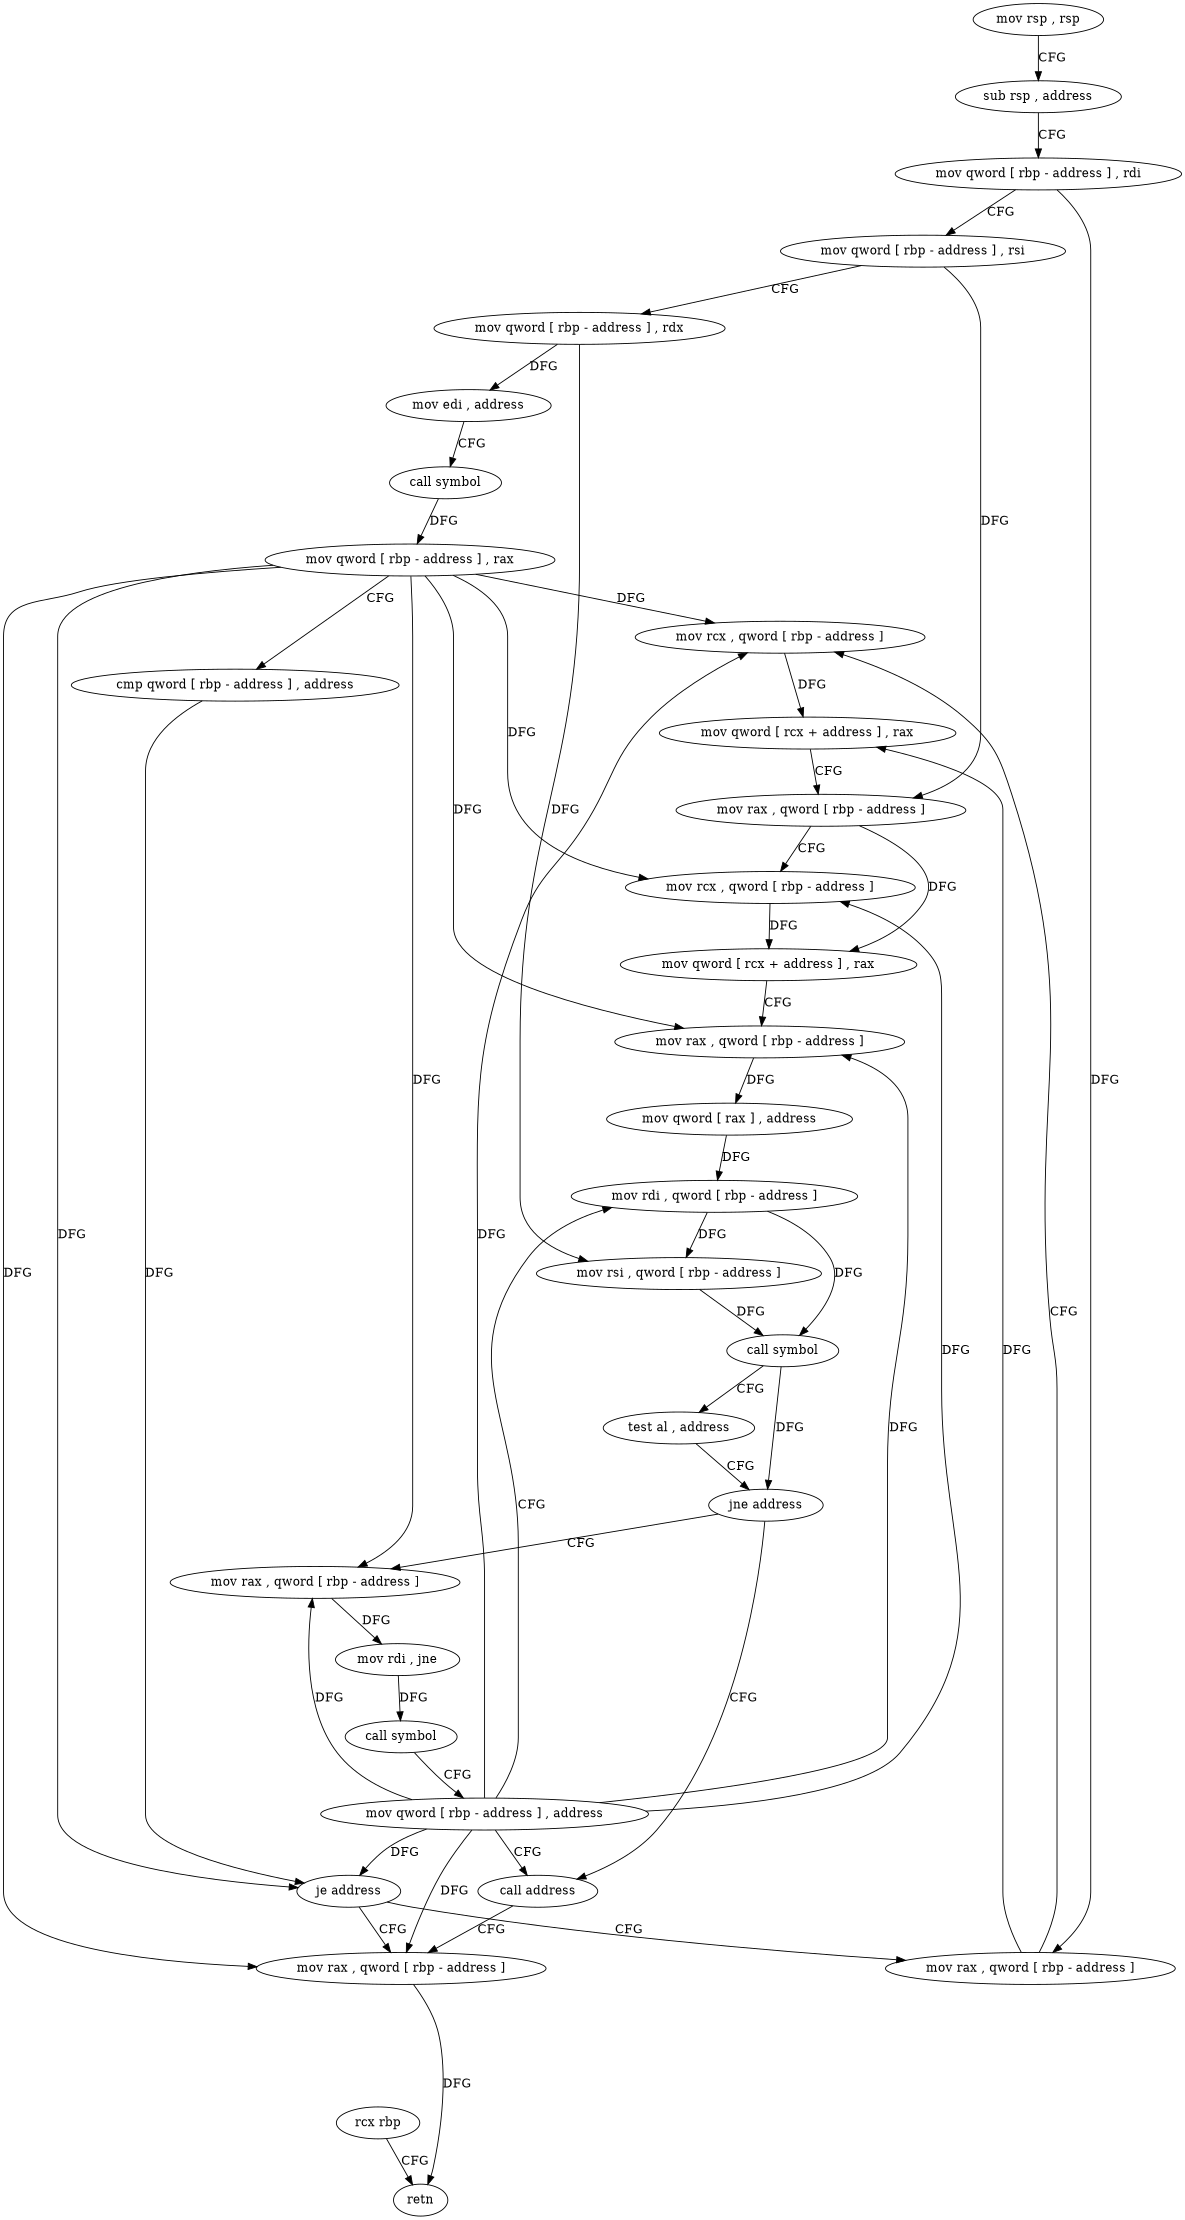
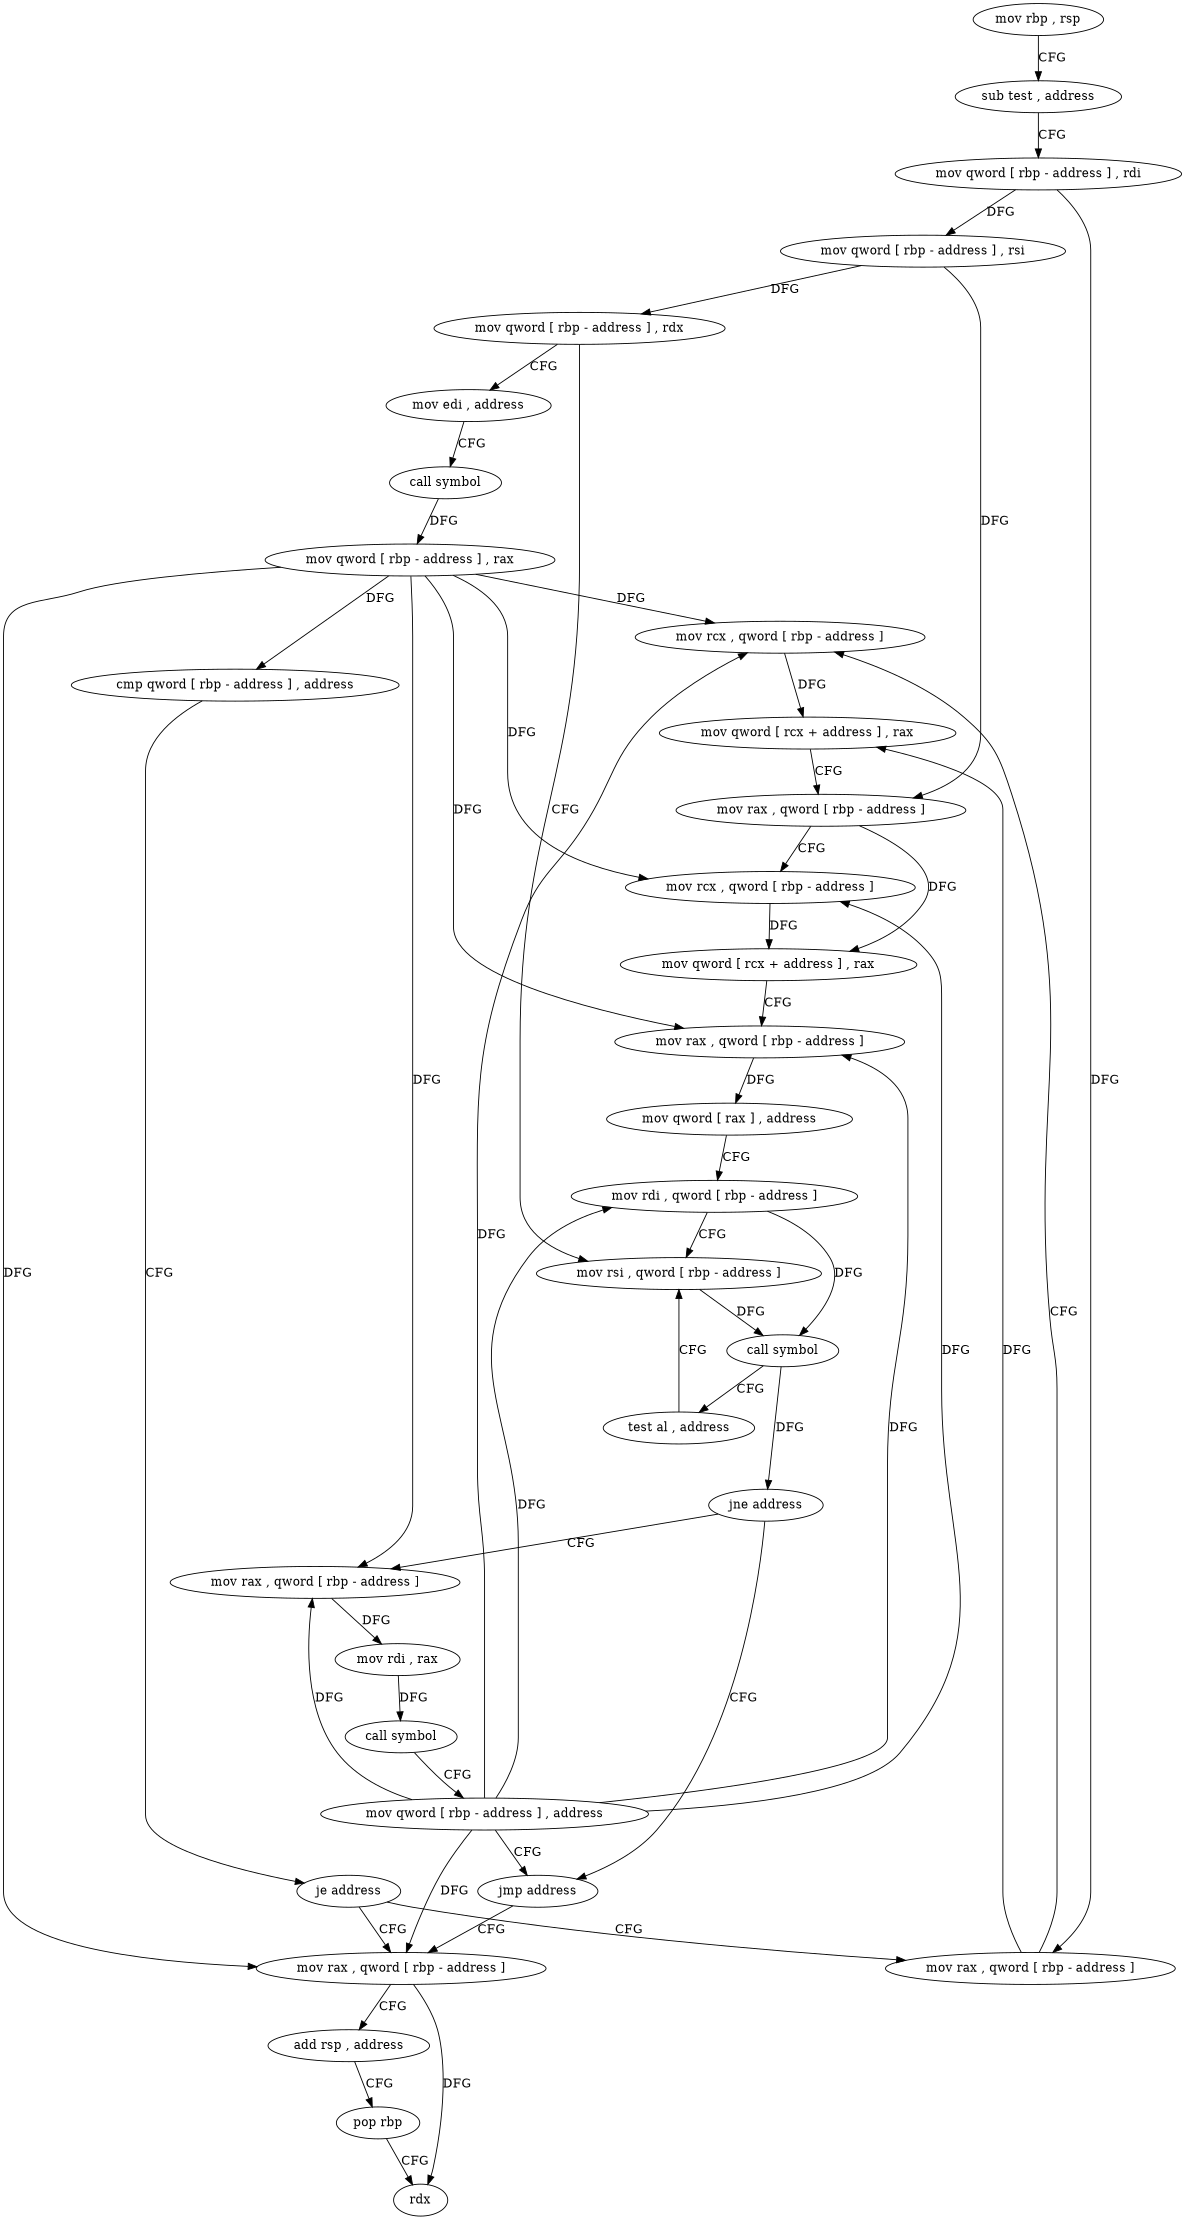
node "mov rsp , rsp": label "mov rsp , rsp" -> "mov rbp , rsp"
node "sub rsp , address": label "sub rsp , address" -> "sub test , address"
edge "mov qword [ rbp - address ] , rdi" -> "mov qword [ rbp - address ] , rsi": label "CFG" -> "DFG"
edge "mov qword [ rbp - address ] , rsi" -> "mov qword [ rbp - address ] , rdx": label "CFG" -> "DFG"
edge "mov qword [ rbp - address ] , rdx" -> "mov edi , address": label "DFG" -> "CFG"
edge "mov qword [ rbp - address ] , rax" -> "cmp qword [ rbp - address ] , address": label "CFG" -> "DFG"
edge "mov qword [ rbp - address ] , rdx" -> "mov rsi , qword [ rbp - address ]": label "DFG" -> "CFG"
edge "mov qword [ rax ] , address" -> "mov rdi , qword [ rbp - address ]": label "DFG" -> "CFG"
edge "mov qword [ rbp - address ] , rax" -> "je address": removed, label "DFG"
edge "mov rdi , qword [ rbp - address ]" -> "mov rsi , qword [ rbp - address ]": label "DFG" -> "CFG"
edge "cmp qword [ rbp - address ] , address" -> "je address": label "DFG" -> "CFG"
edge "test al , address" -> "jne address": now "test al , address" -> "mov rsi , qword [ rbp - address ]"
edge "mov qword [ rbp - address ] , address" -> "mov rdi , qword [ rbp - address ]": label "CFG" -> "DFG"
node "mov rdi , jne": label "mov rdi , jne" -> "mov rdi , rax"
edge "mov qword [ rbp - address ] , address" -> "je address": removed, label "DFG"
node "call address": label "call address" -> "jmp address"
node "add rsp , address": added
node "rcx rbp": label "rcx rbp" -> "pop rbp"
node "retn": label "retn" -> "rdx"
